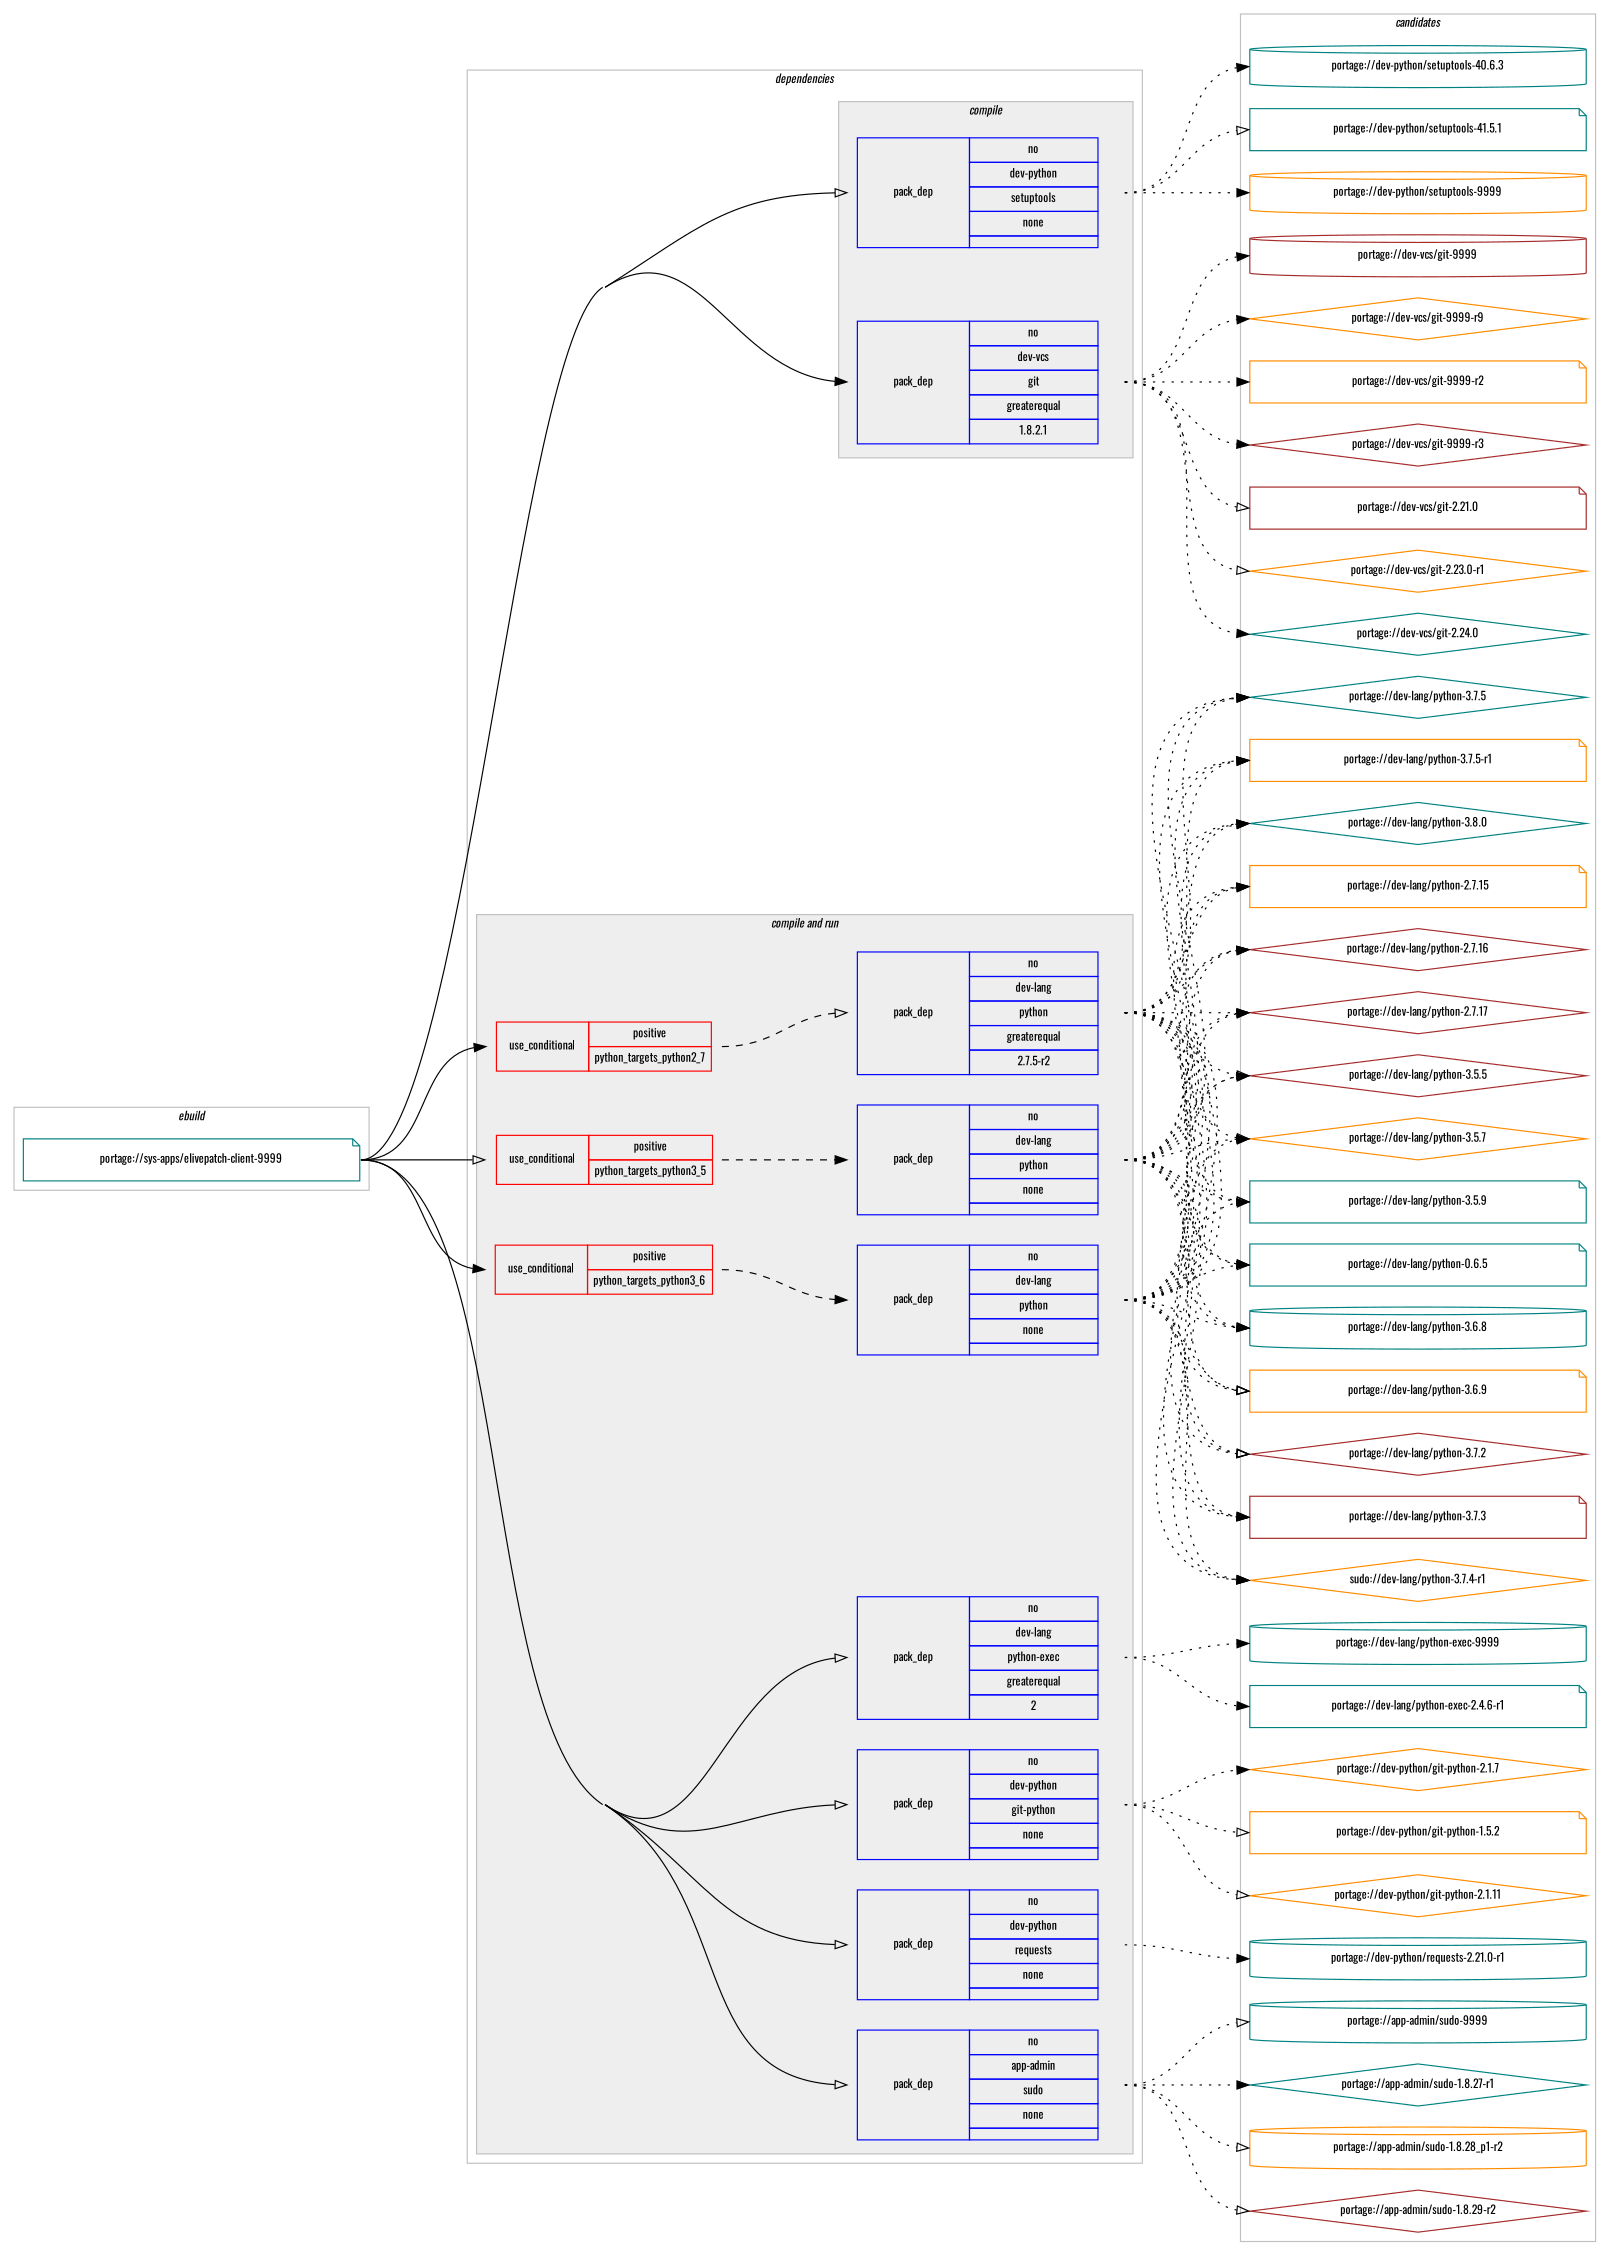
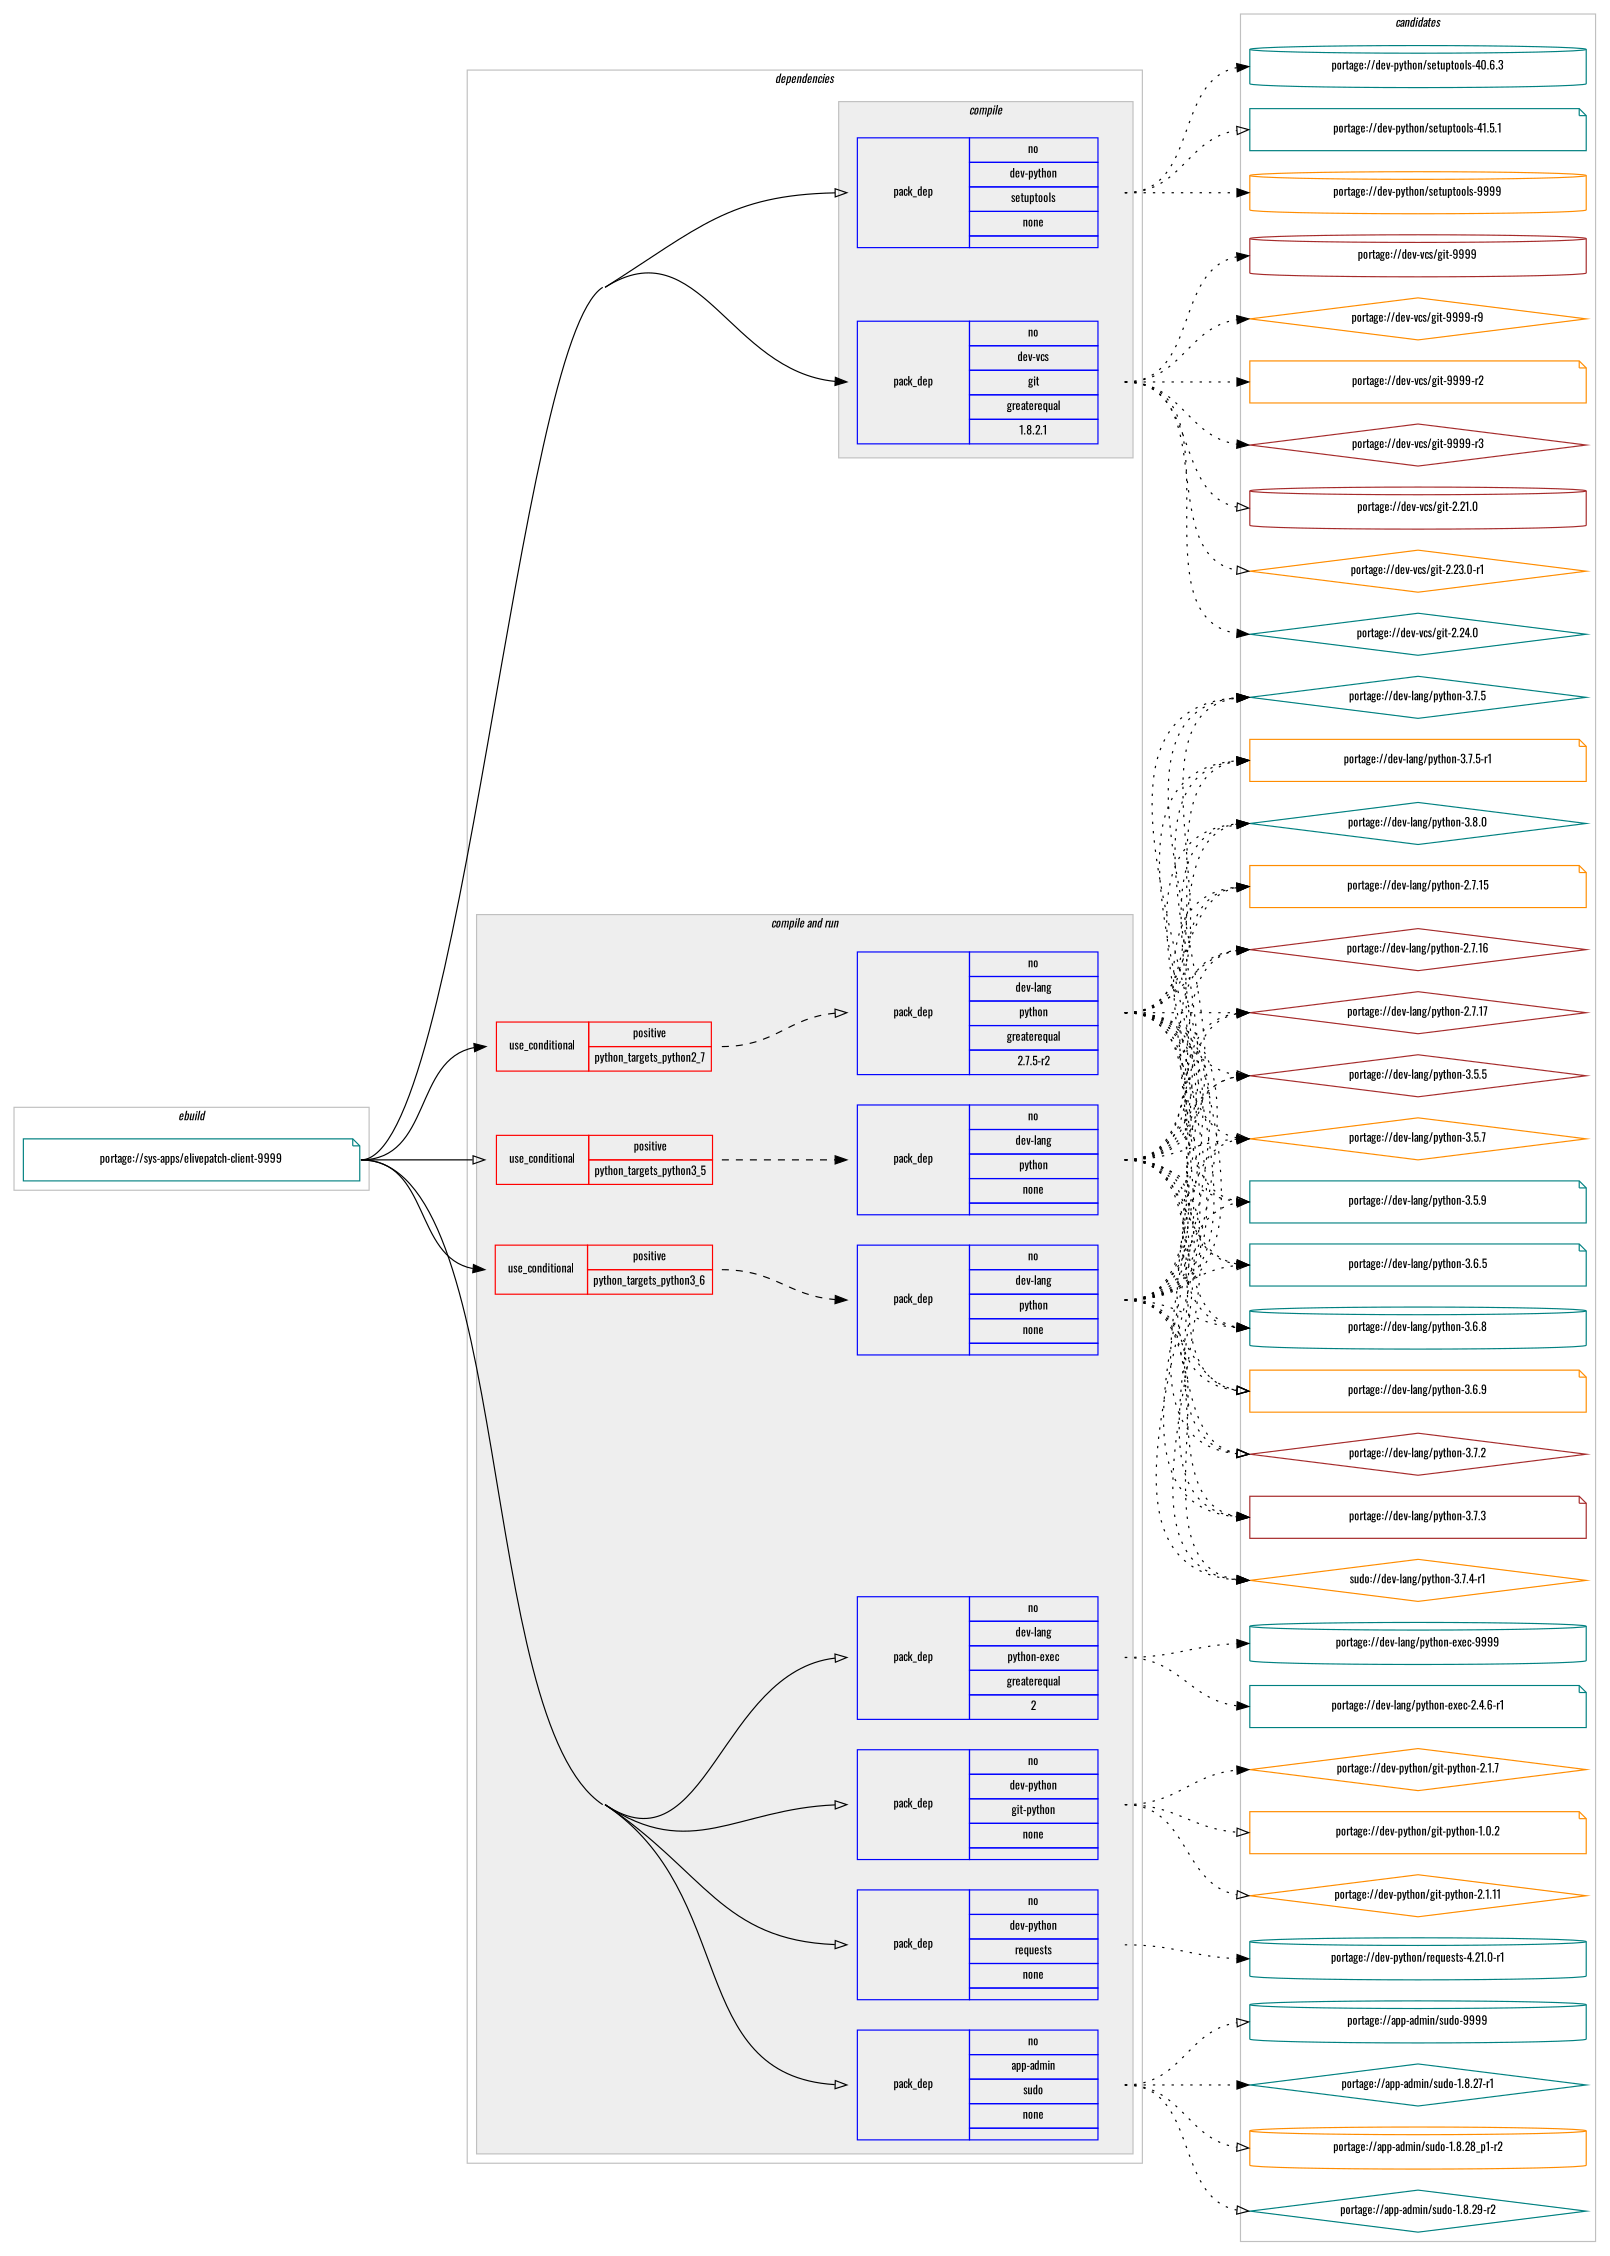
node "portage://dev-vcs/git-2.21.0": shape note -> cylinder
node "portage://dev-lang/python-0.6.5": label "portage://dev-lang/python-0.6.5" -> "portage://dev-lang/python-3.6.5"
node "portage://dev-python/git-python-1.5.2": label "portage://dev-python/git-python-1.5.2" -> "portage://dev-python/git-python-1.0.2"
node "portage://dev-python/requests-2.21.0-r1": label "portage://dev-python/requests-2.21.0-r1" -> "portage://dev-python/requests-4.21.0-r1"
node "portage://app-admin/sudo-1.8.29-r2": color brown -> teal
